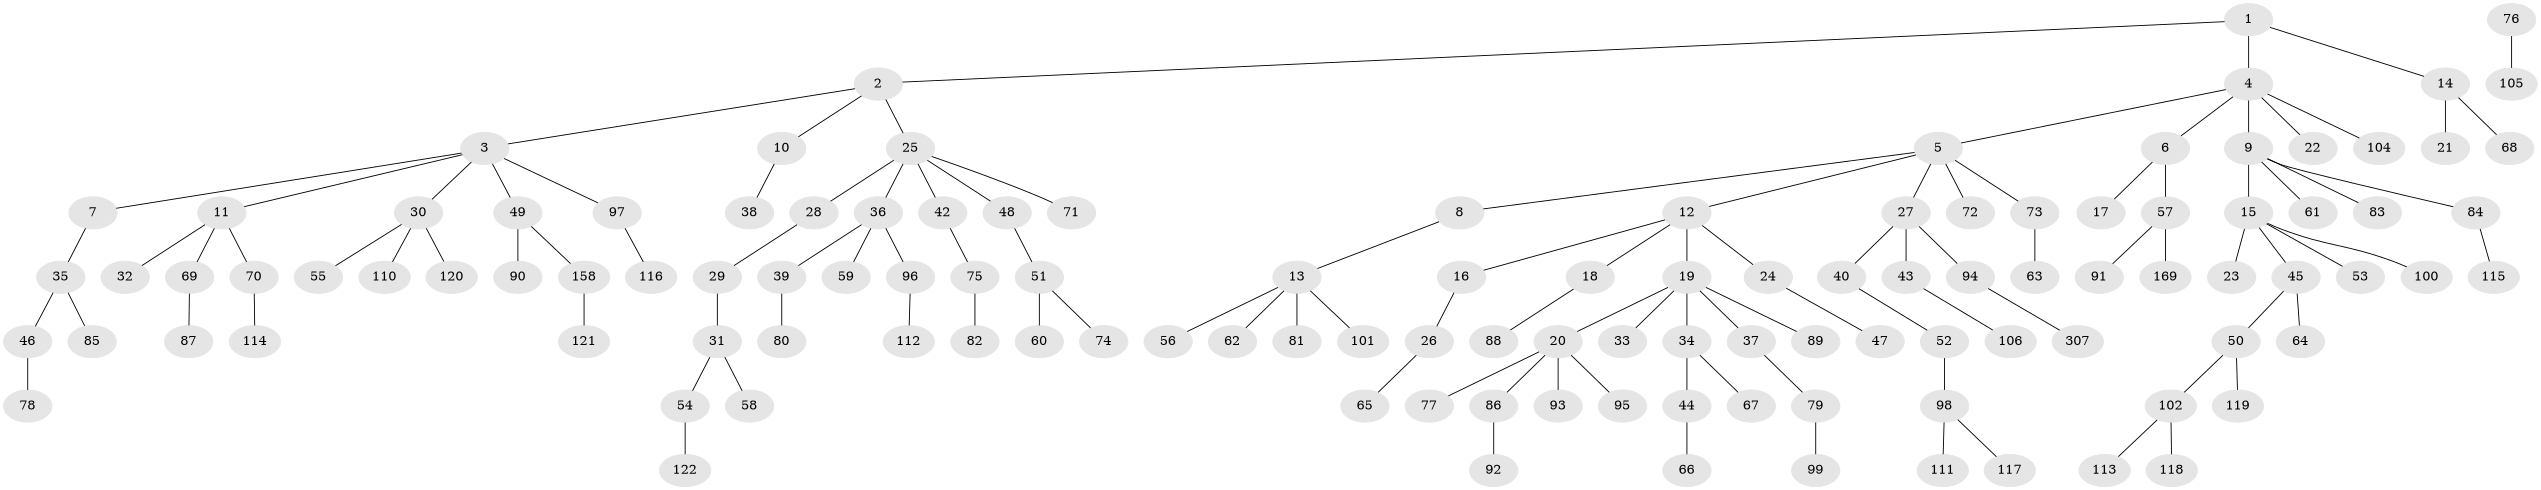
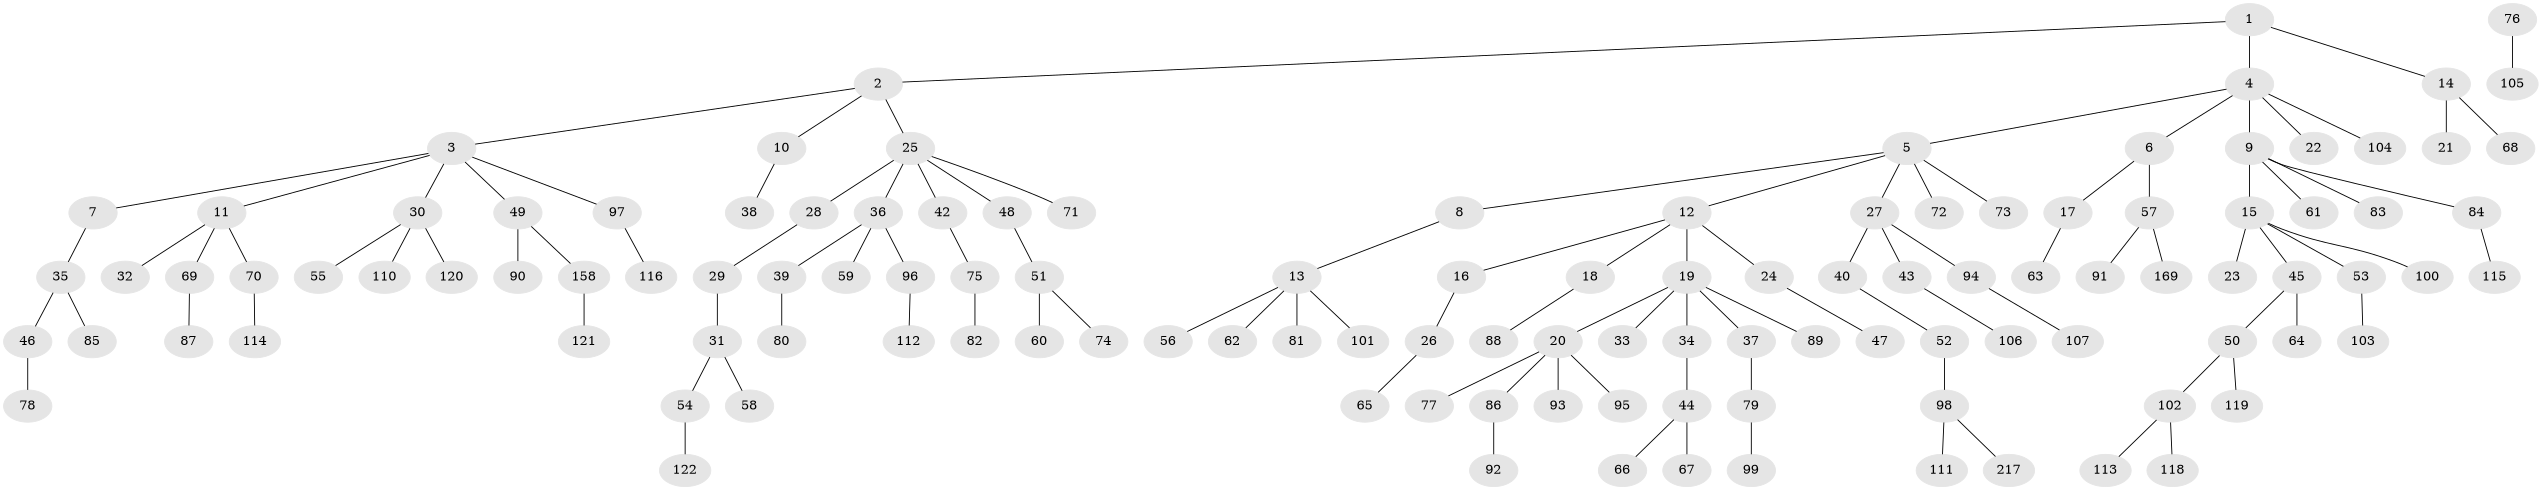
edge "73" -- "63": now "17" -- "63"
node "307": label "307" -> "107"
node "103": added
edge "34" -- "67": now "44" -- "67"
node "117": label "117" -> "217"
